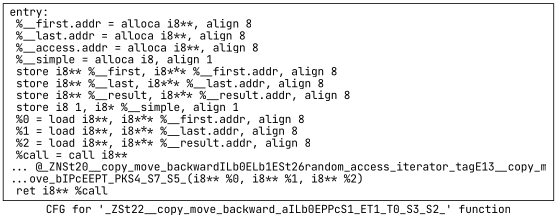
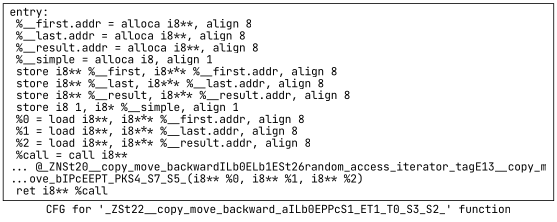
node "entry:": text "%__access.addr = alloca i8**, align 8" -> "%__result.addr = alloca i8**, align 8"
